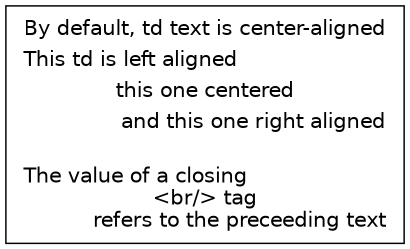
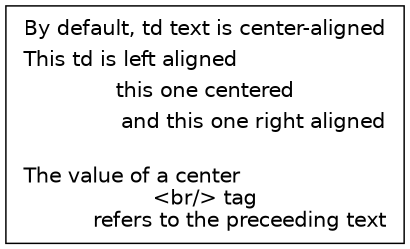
node "By default, td text is center-aligned": text "The value of a closing" -> "The value of a center"
